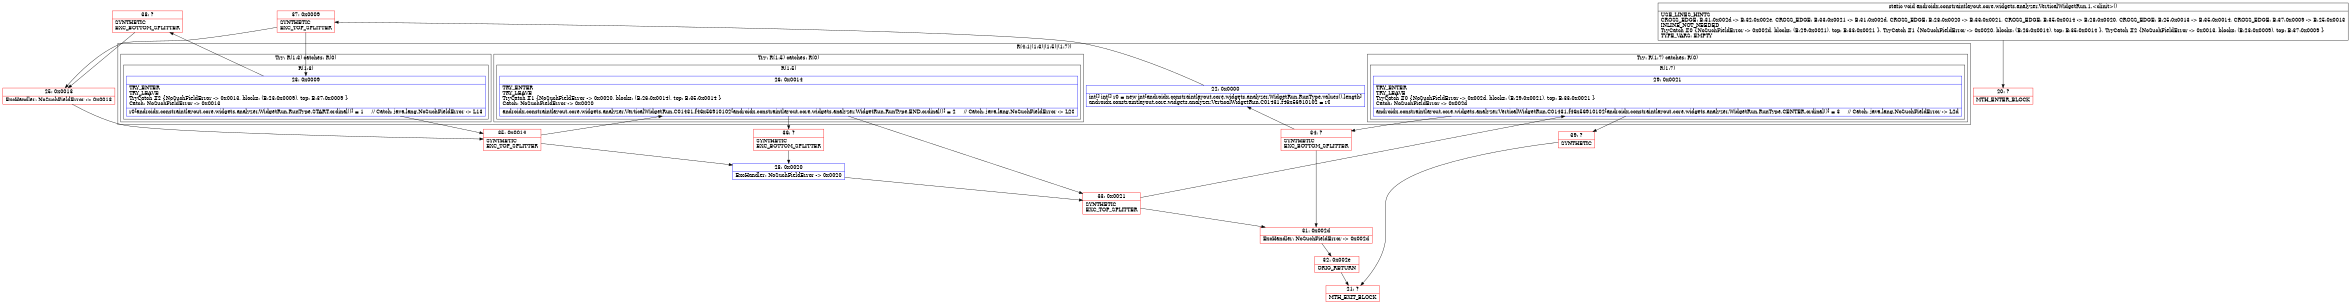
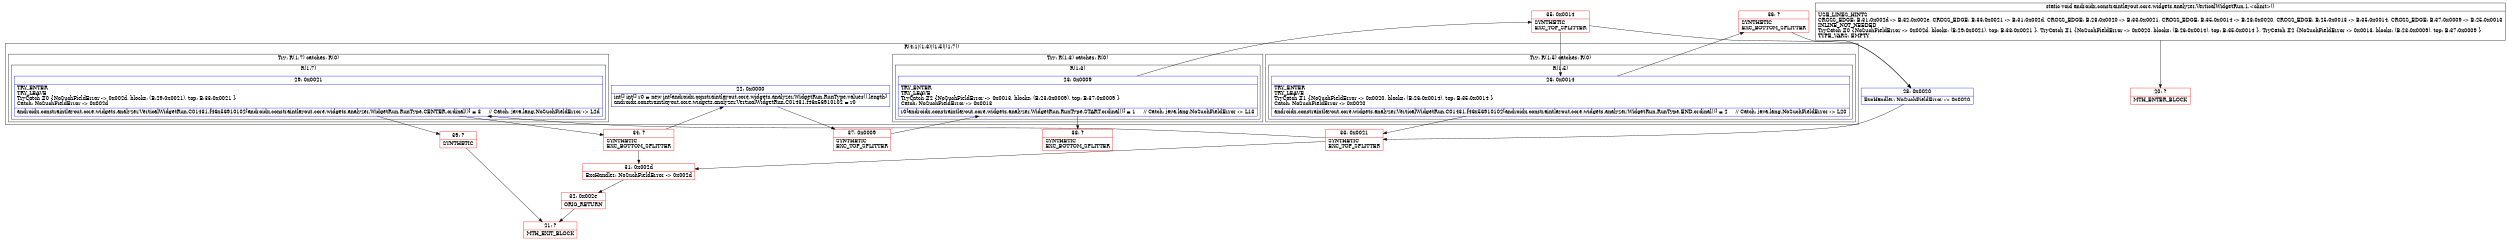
node "25: 0x0013": removed
